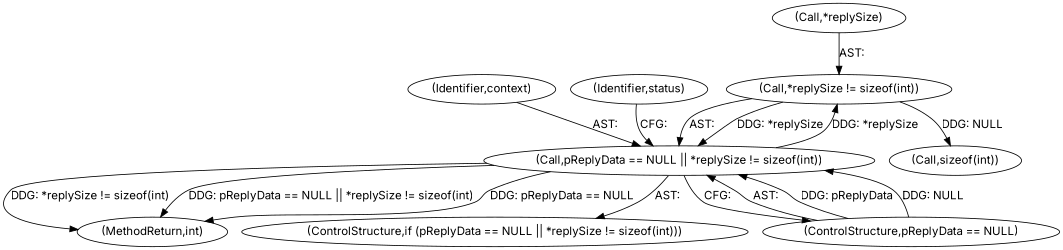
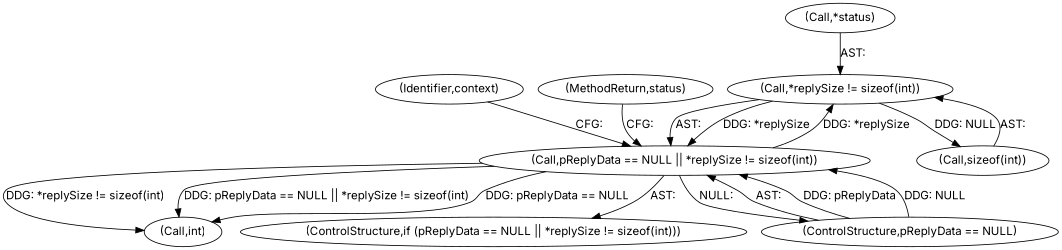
node "(Call,*replySize)": label "(Call,*replySize)" -> "(Call,*status)"
node "(Identifier,status)": label "(Identifier,status)" -> "(MethodReturn,status)"
edge "(Call,sizeof(int))" -> "(Call,*replySize != sizeof(int))": added, label "AST:"
edge "(Identifier,context)" -> "(Call,pReplyData == NULL || *replySize != sizeof(int))": label "AST: " -> "CFG: "
edge "(Call,pReplyData == NULL || *replySize != sizeof(int))" -> "(ControlStructure,pReplyData == NULL)": label "CFG: " -> "NULL: "
node "(MethodReturn,int)": label "(MethodReturn,int)" -> "(Call,int)"
